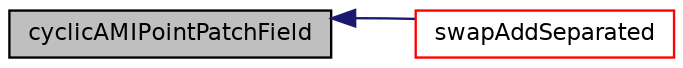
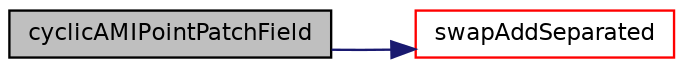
edge "swapAddSeparated" -> "cyclicAMIPointPatchField": reversed
